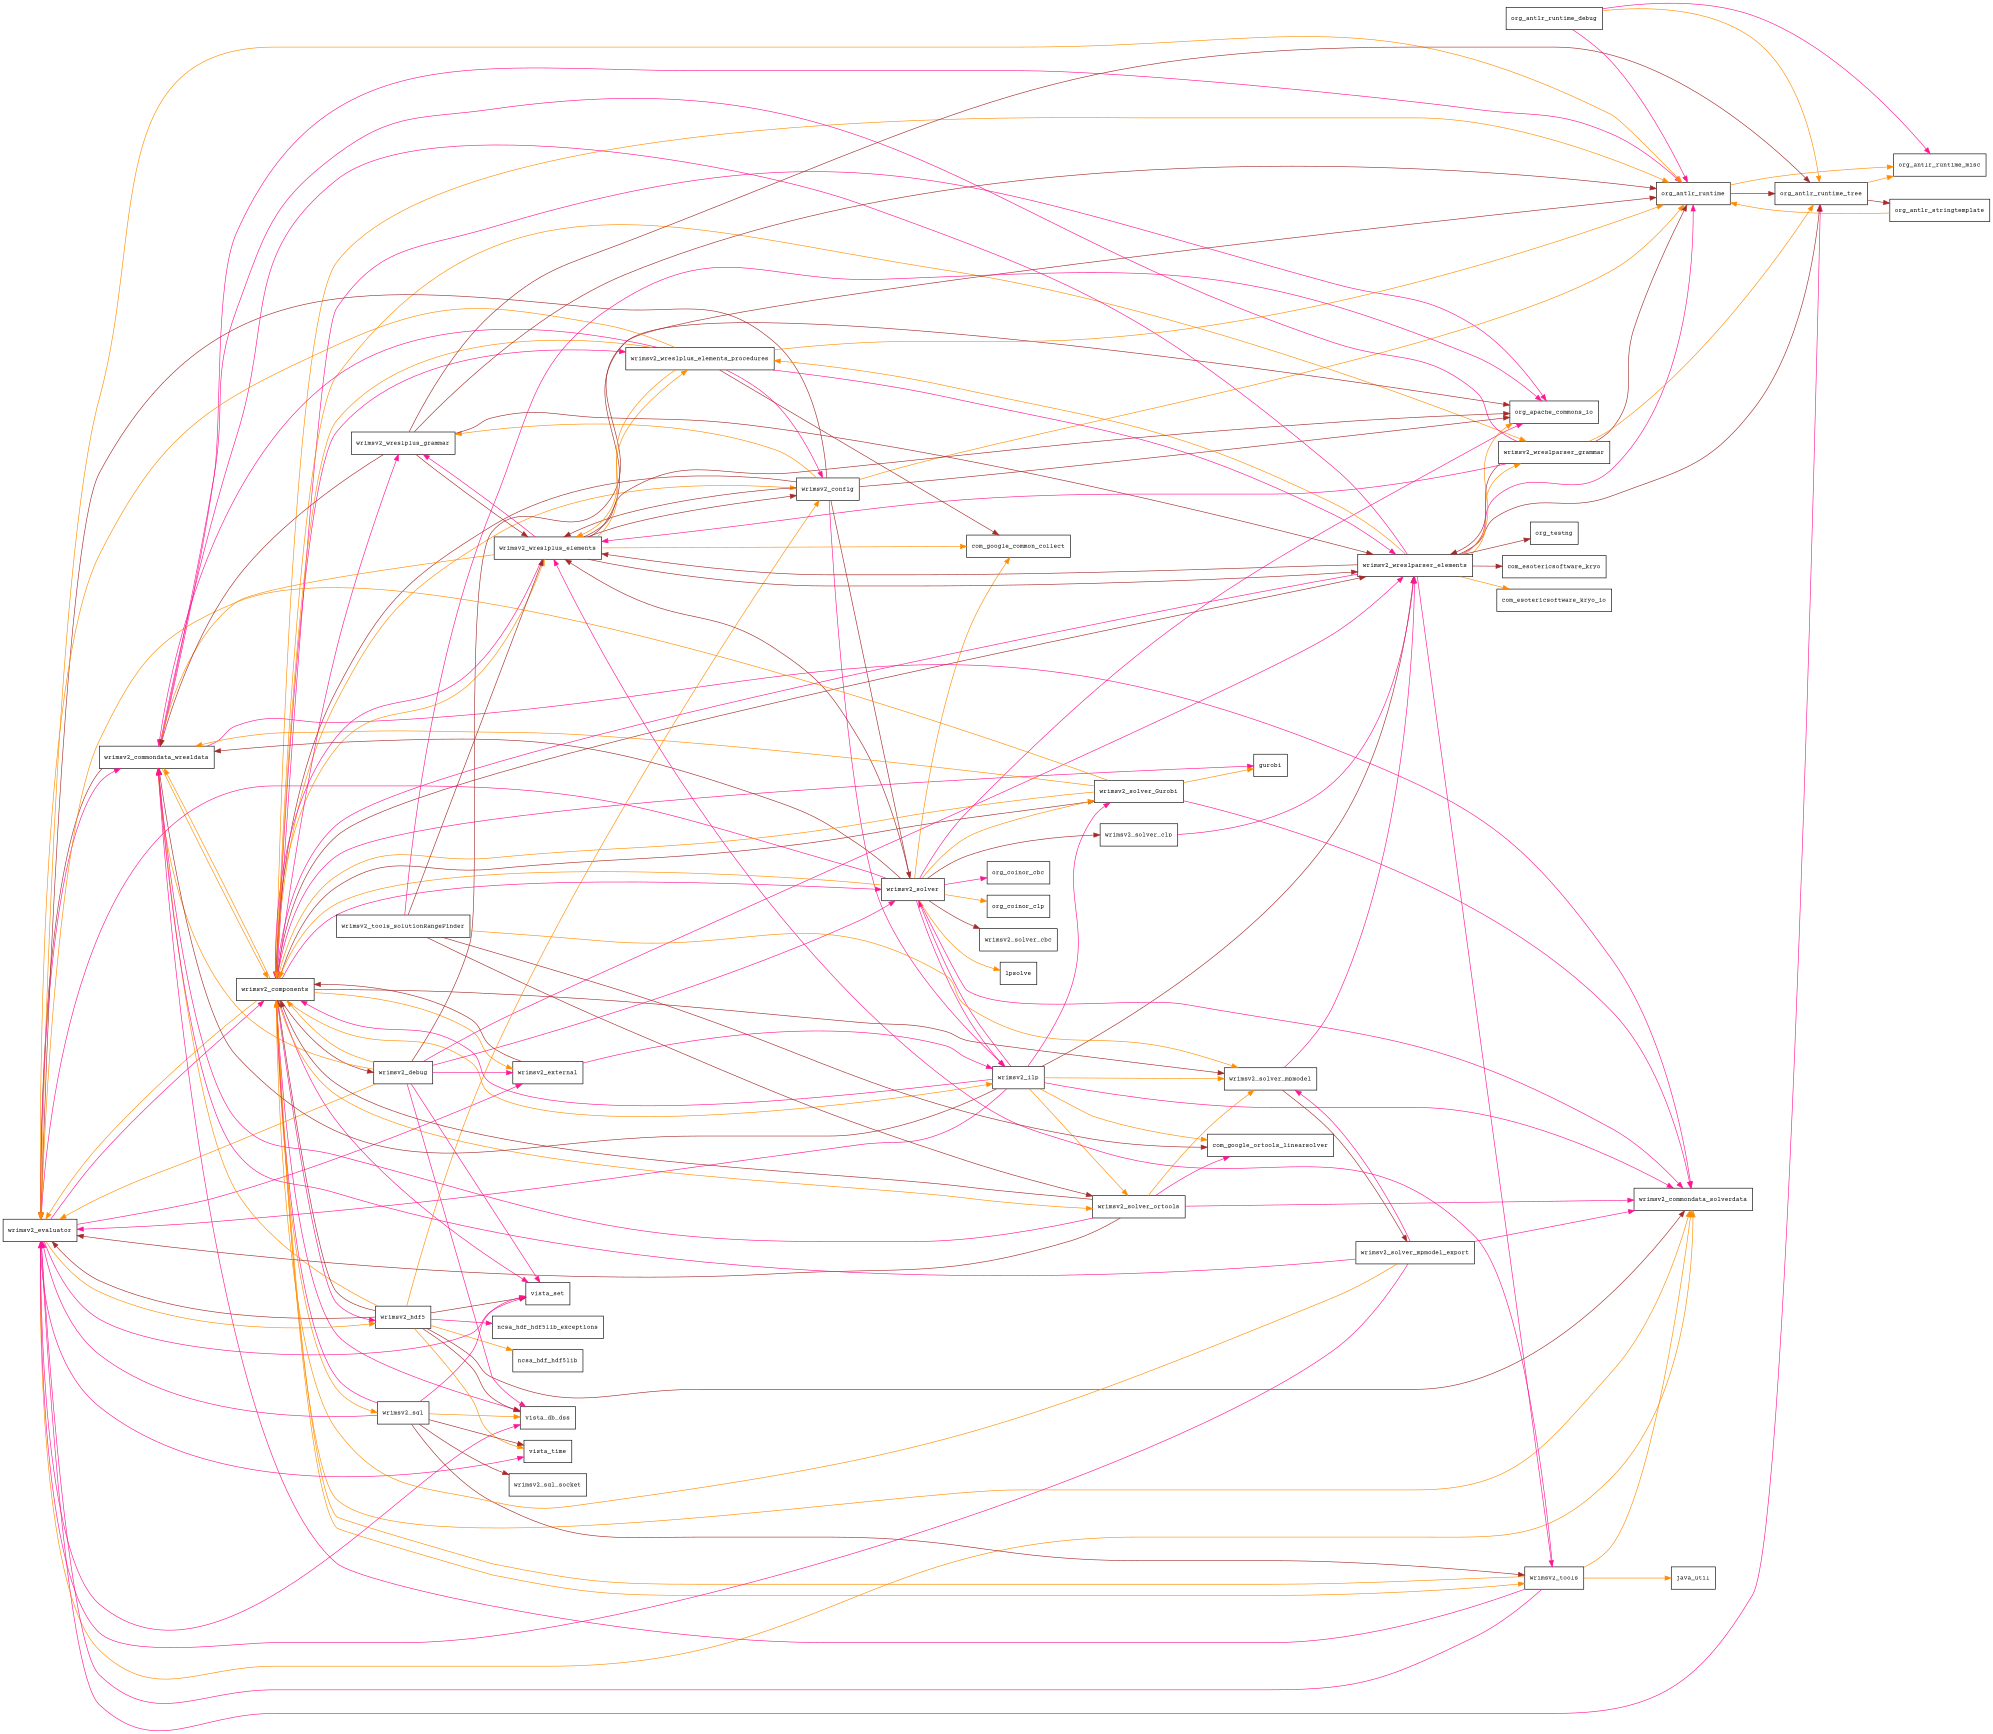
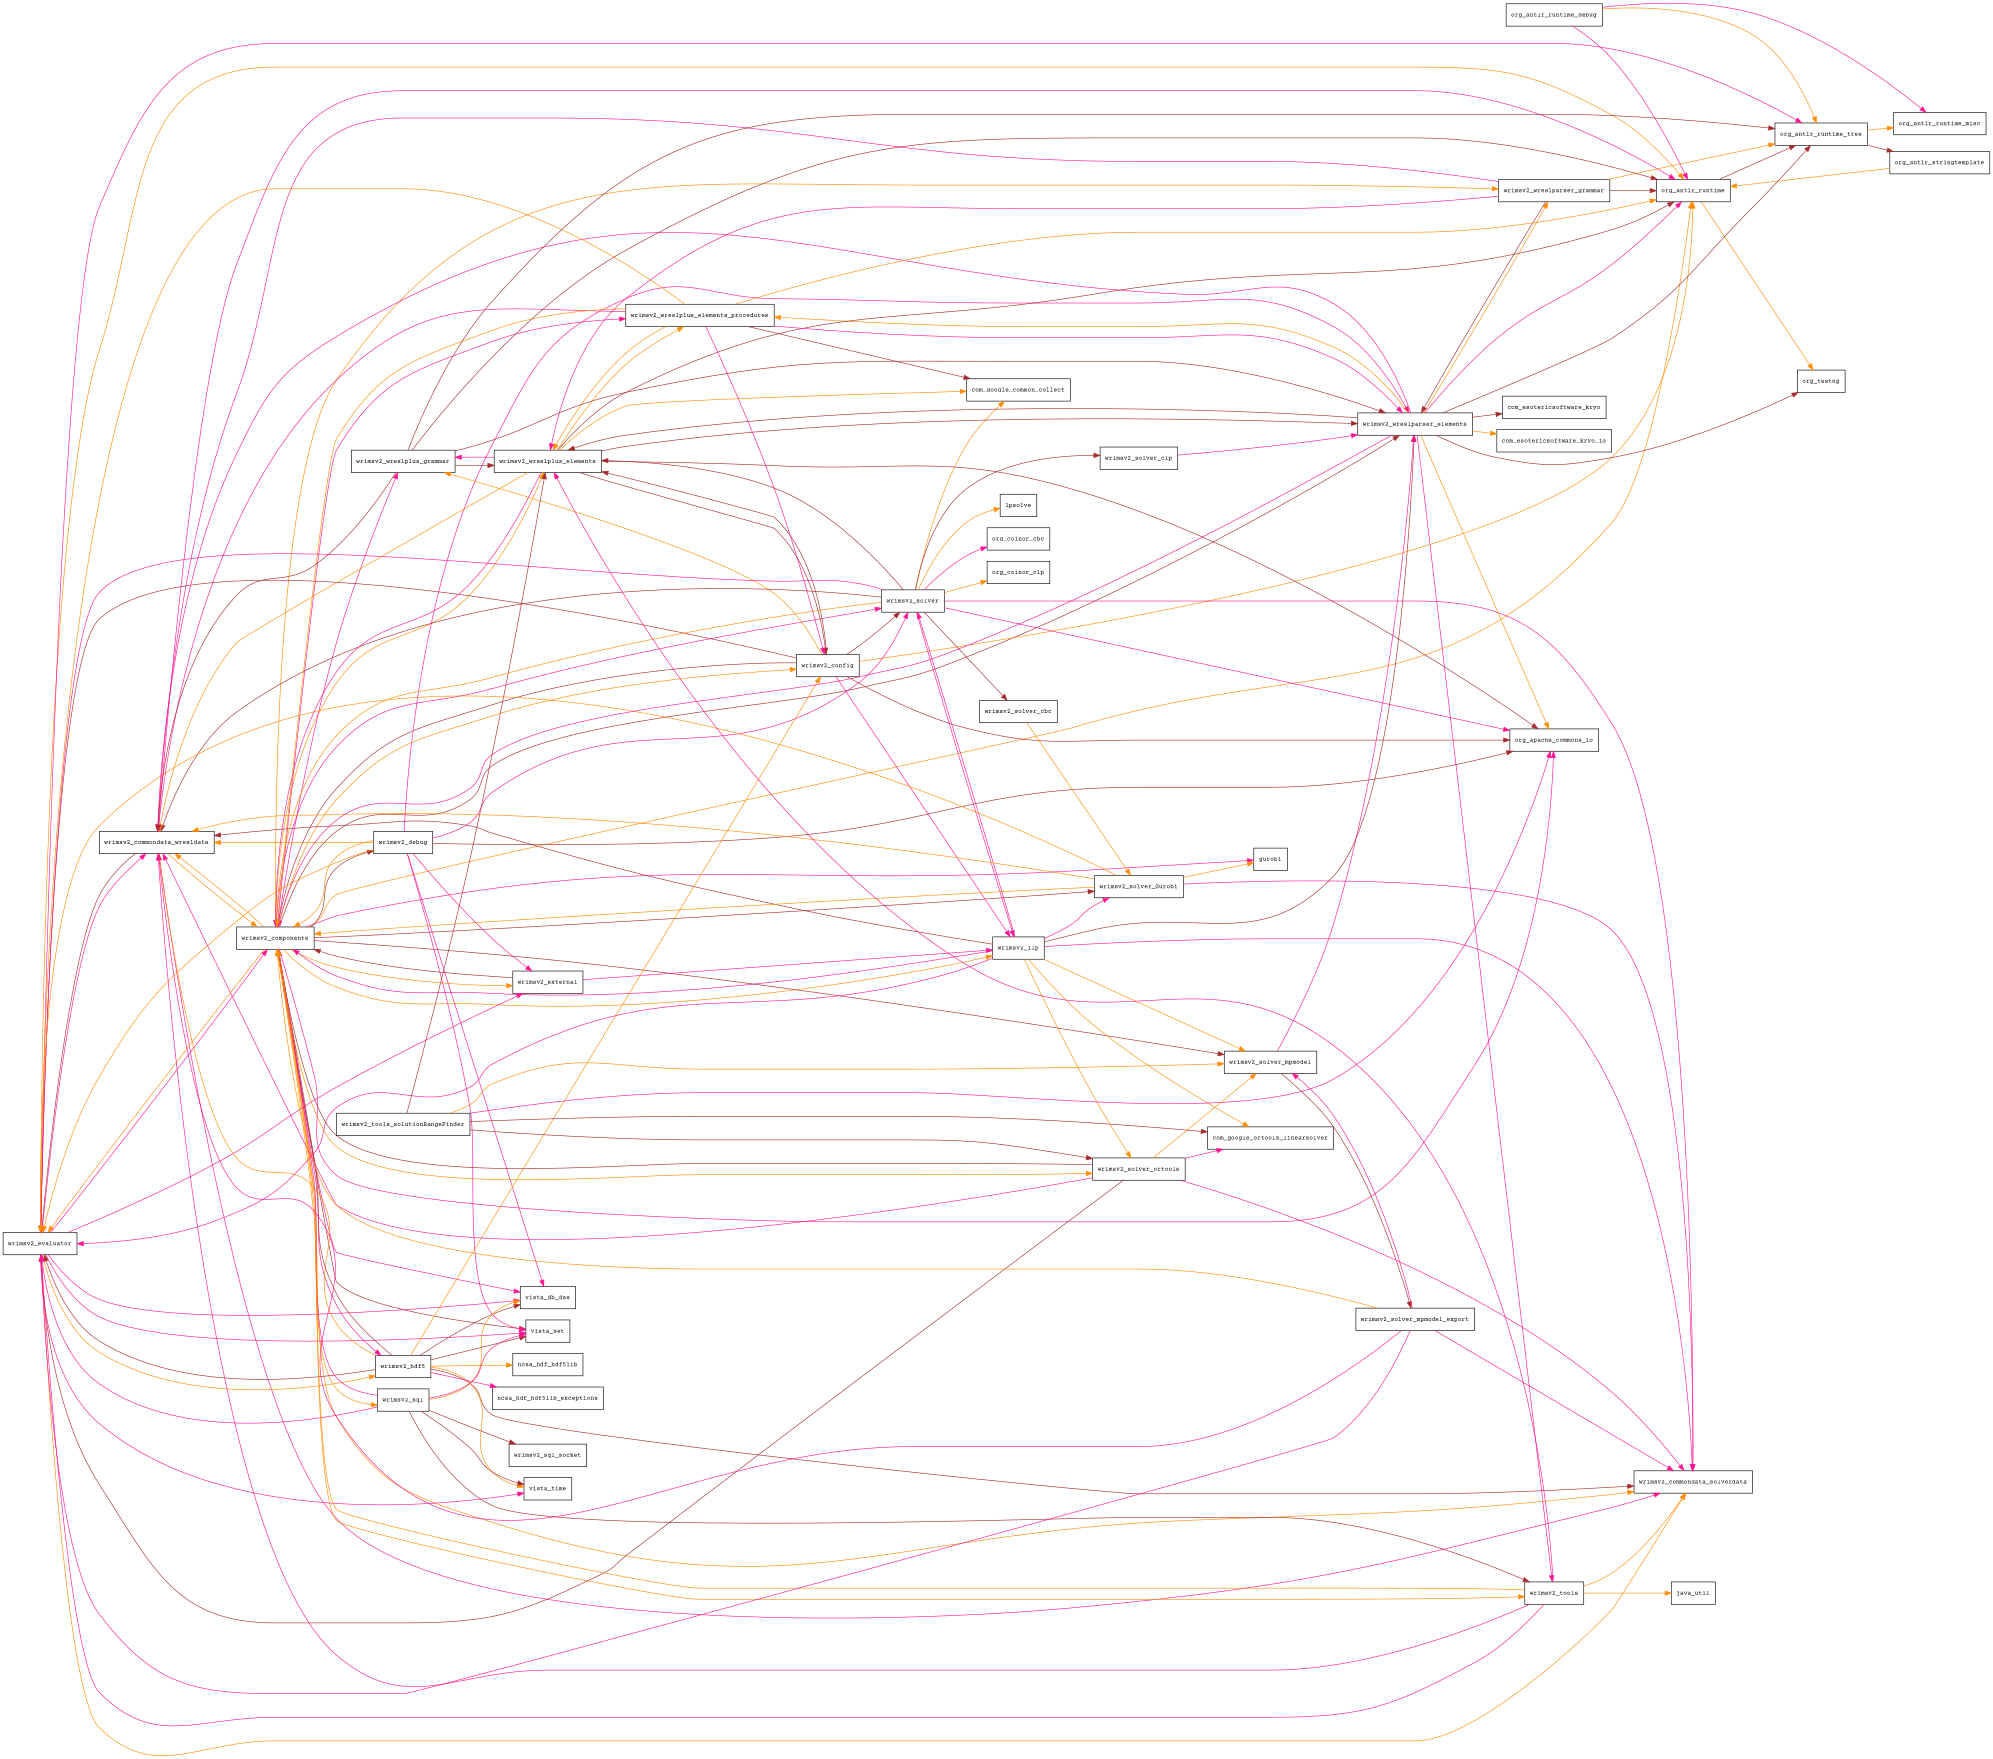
edge "org_antlr_runtime" -> "org_antlr_runtime_misc": now "org_antlr_runtime" -> "org_testng"
edge "wrimsv2_solver" -> "wrimsv2_solver_Gurobi": now "wrimsv2_solver_cbc" -> "wrimsv2_solver_Gurobi"
edge "wrimsv2_components" -> "vista_set": color deeppink -> brown
